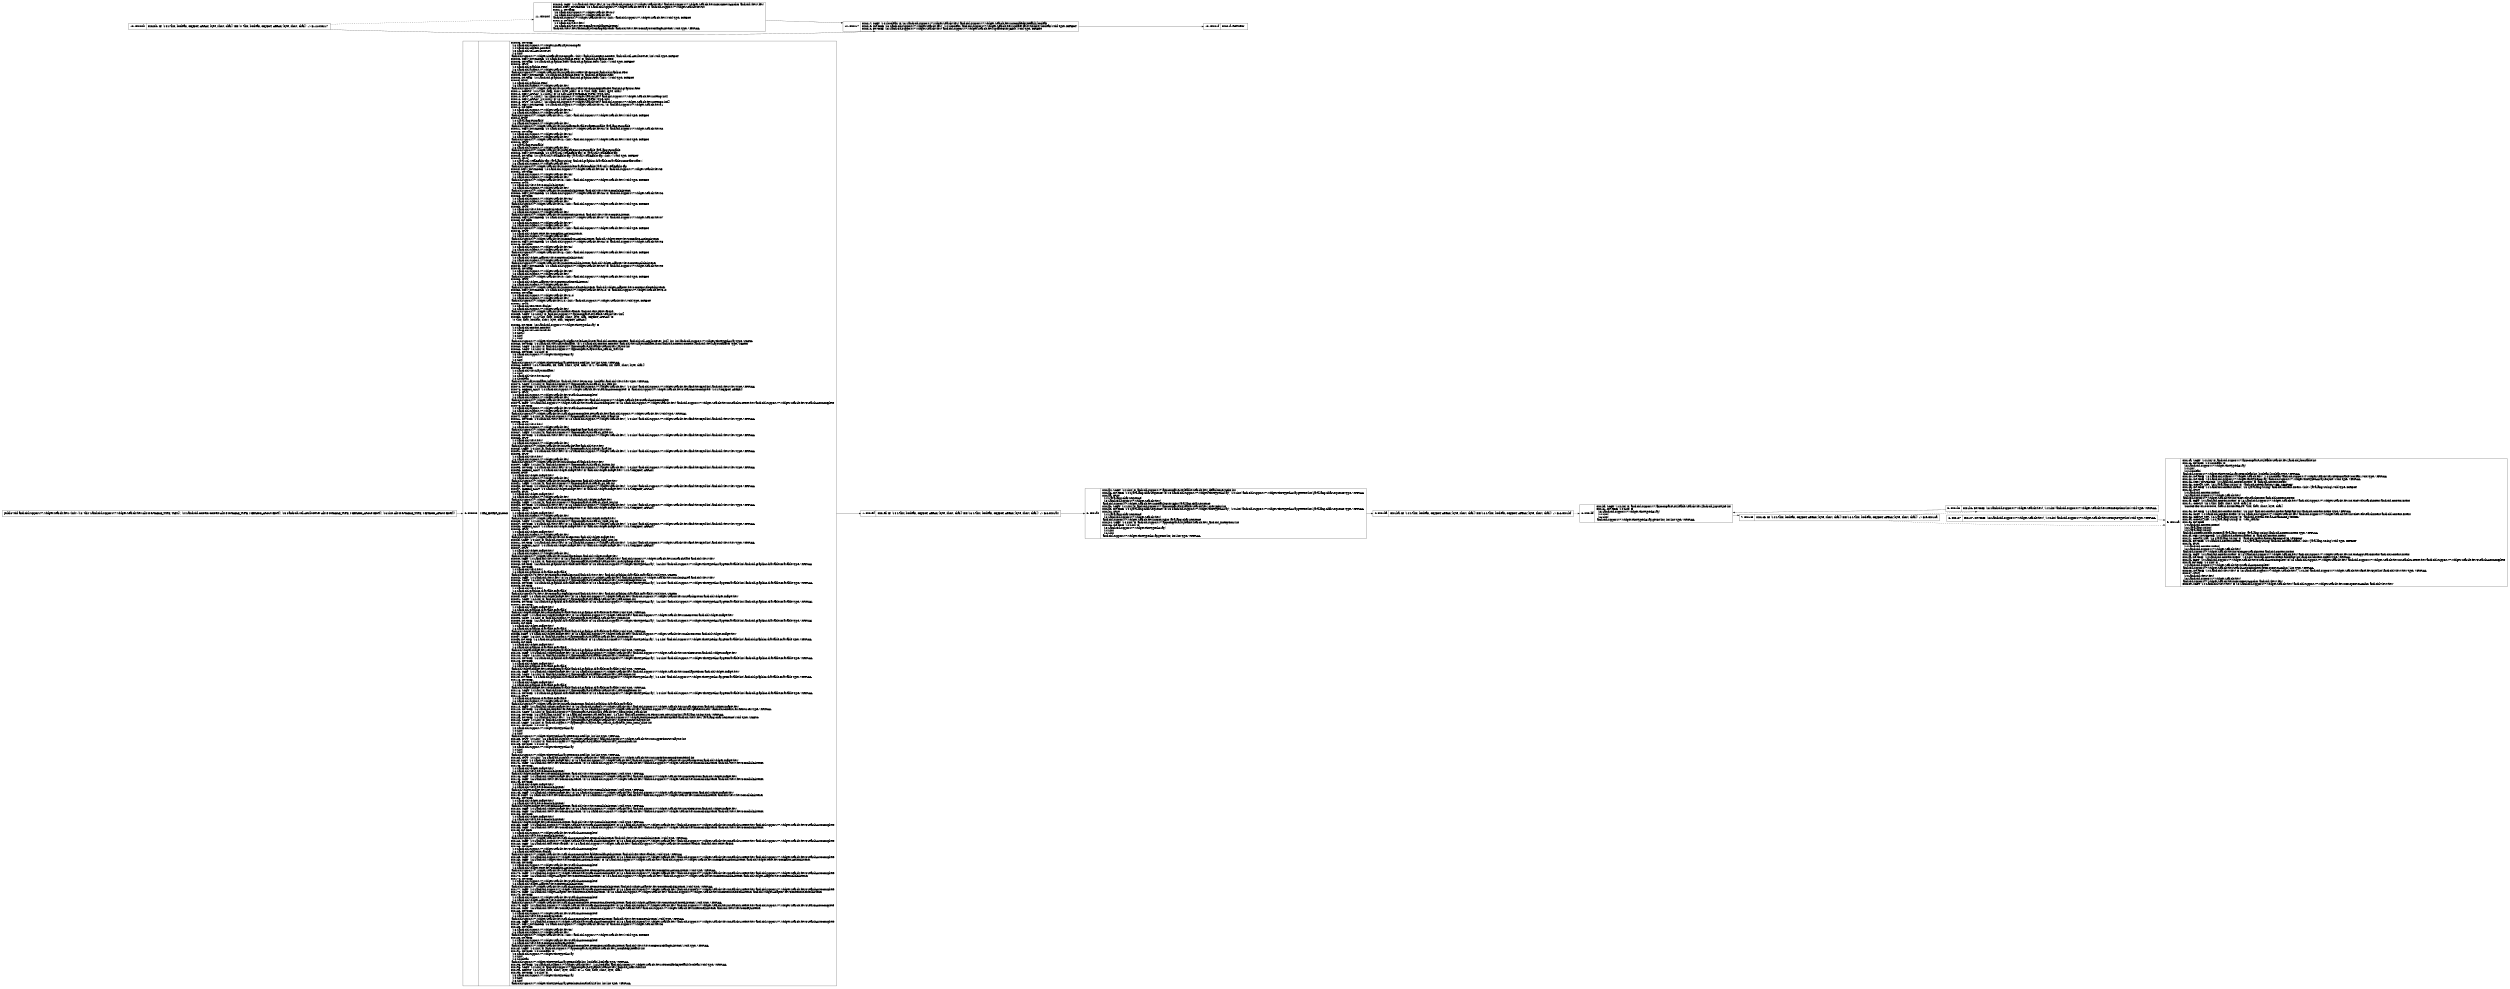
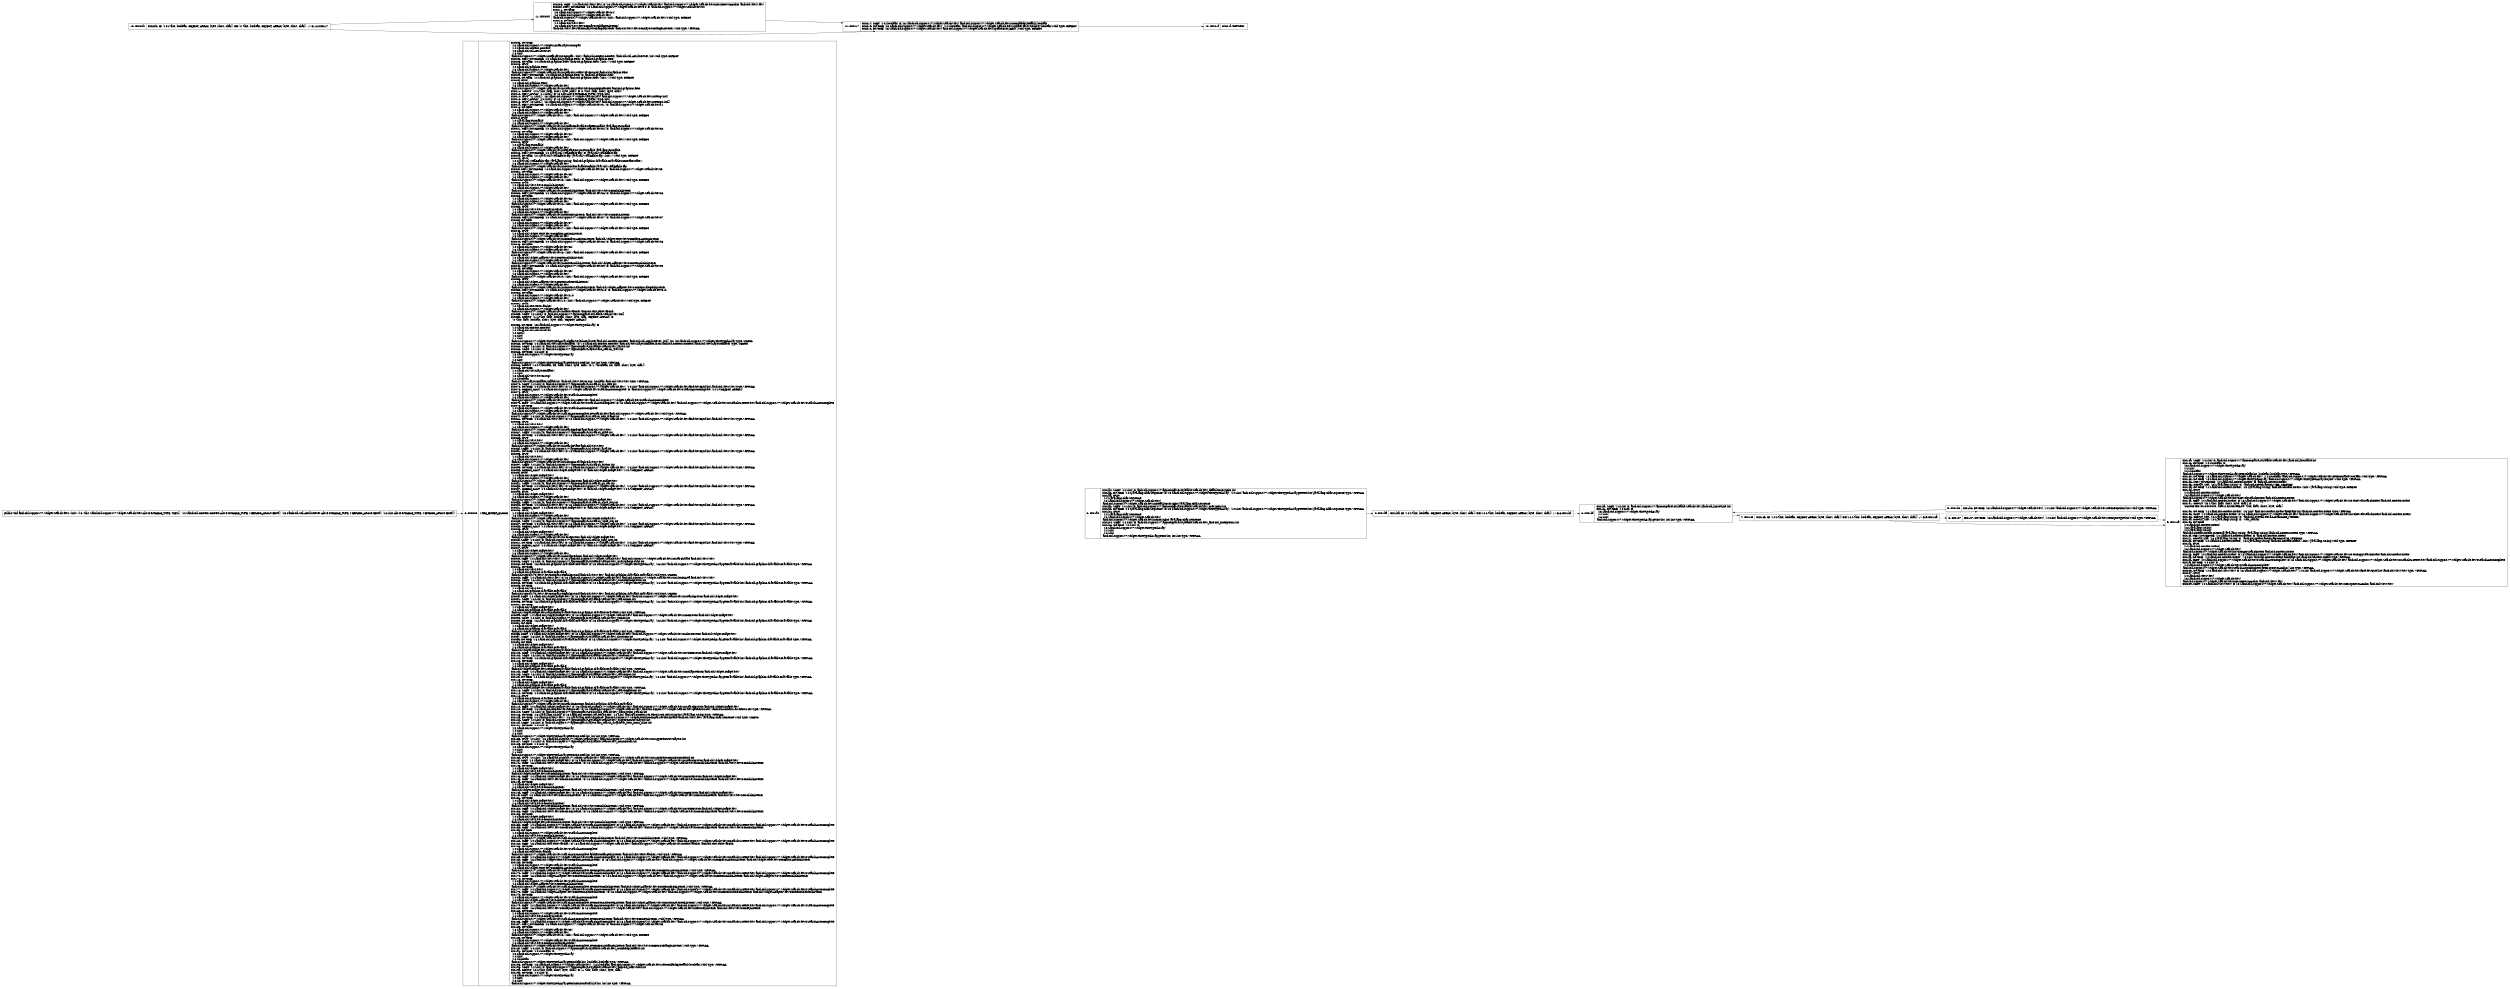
edge "10: 0x020b" -> "11: 0x020d": style dashed -> solid
node "1: 0x019f": removed
edge "7: 0x01c5" -> "8: 0x01c7": added
edge "7: 0x01c5" -> "9: 0x01ca": style dashed -> solid
